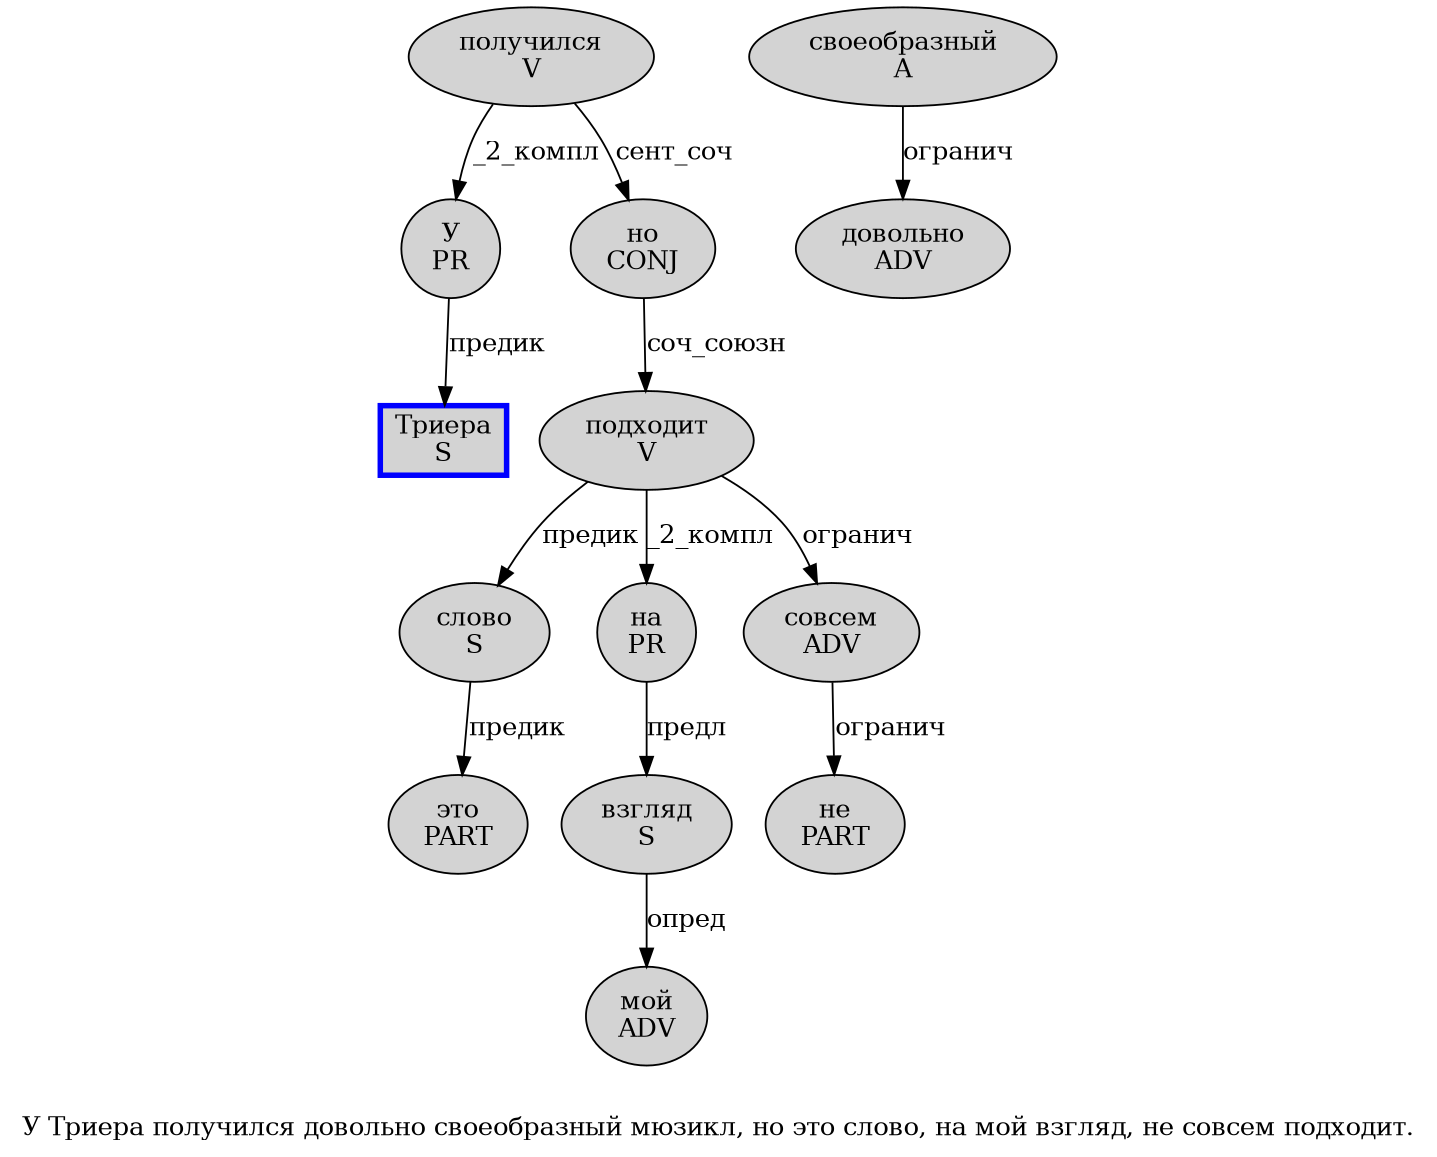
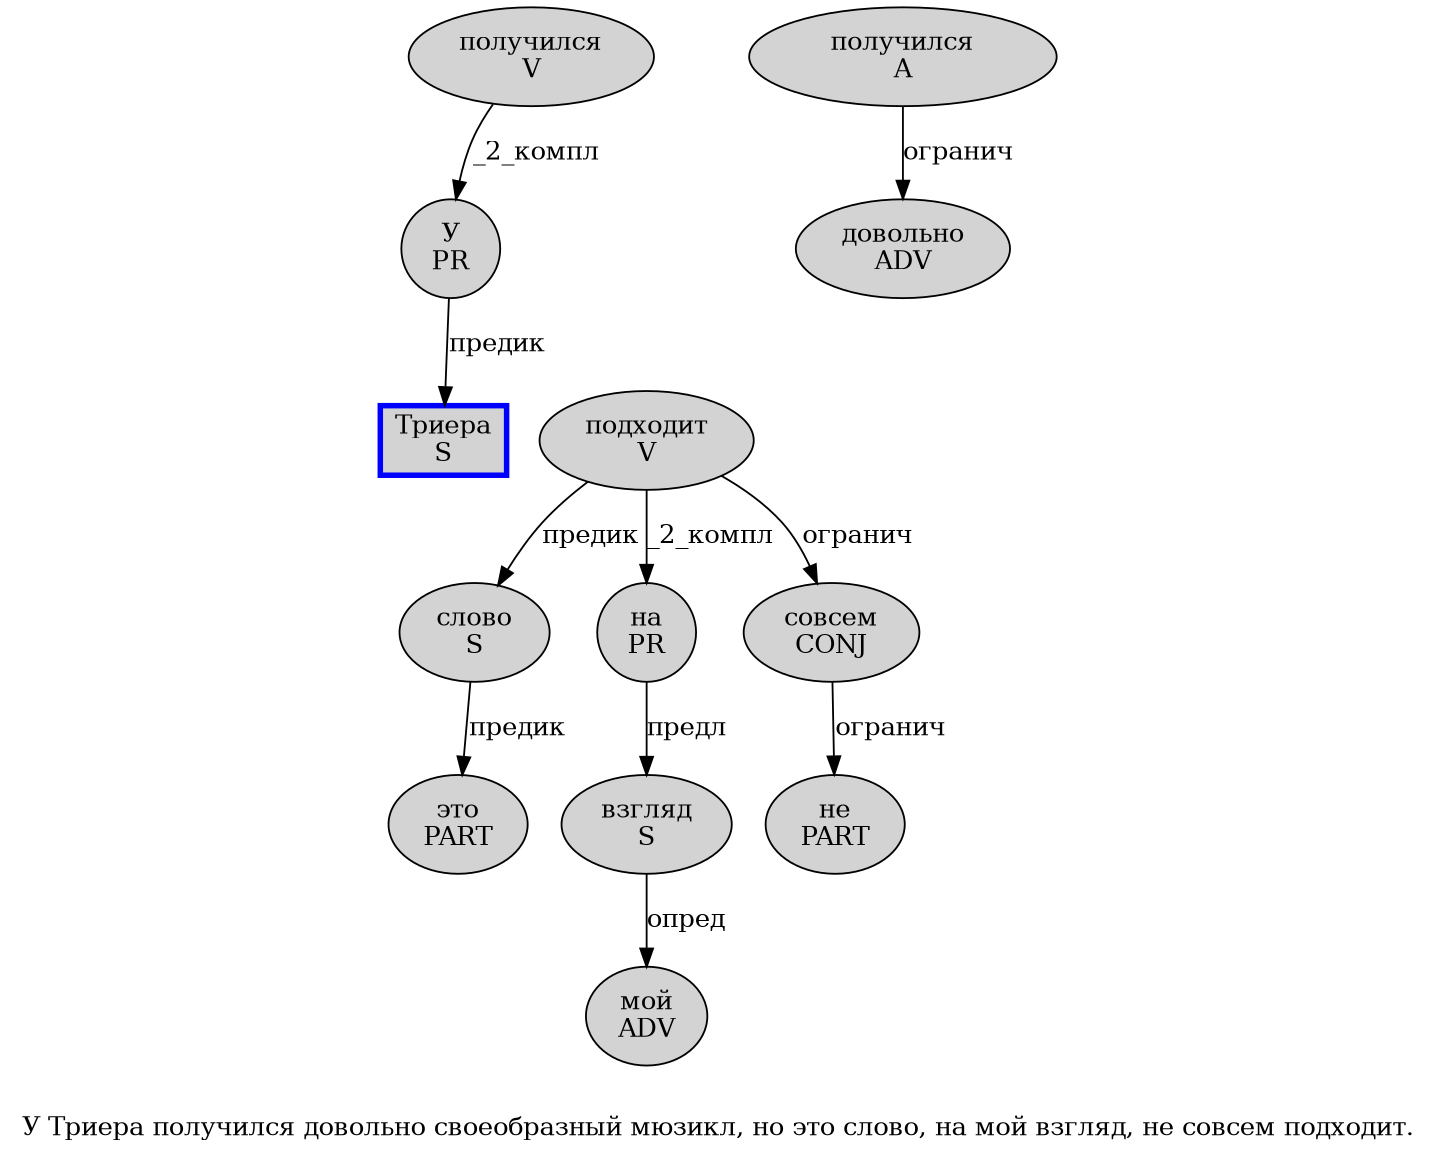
node "своеобразный A": label "своеобразный A" -> "получился A"
node "но CONJ": removed
node "совсем ADV": label "совсем ADV" -> "совсем CONJ"
